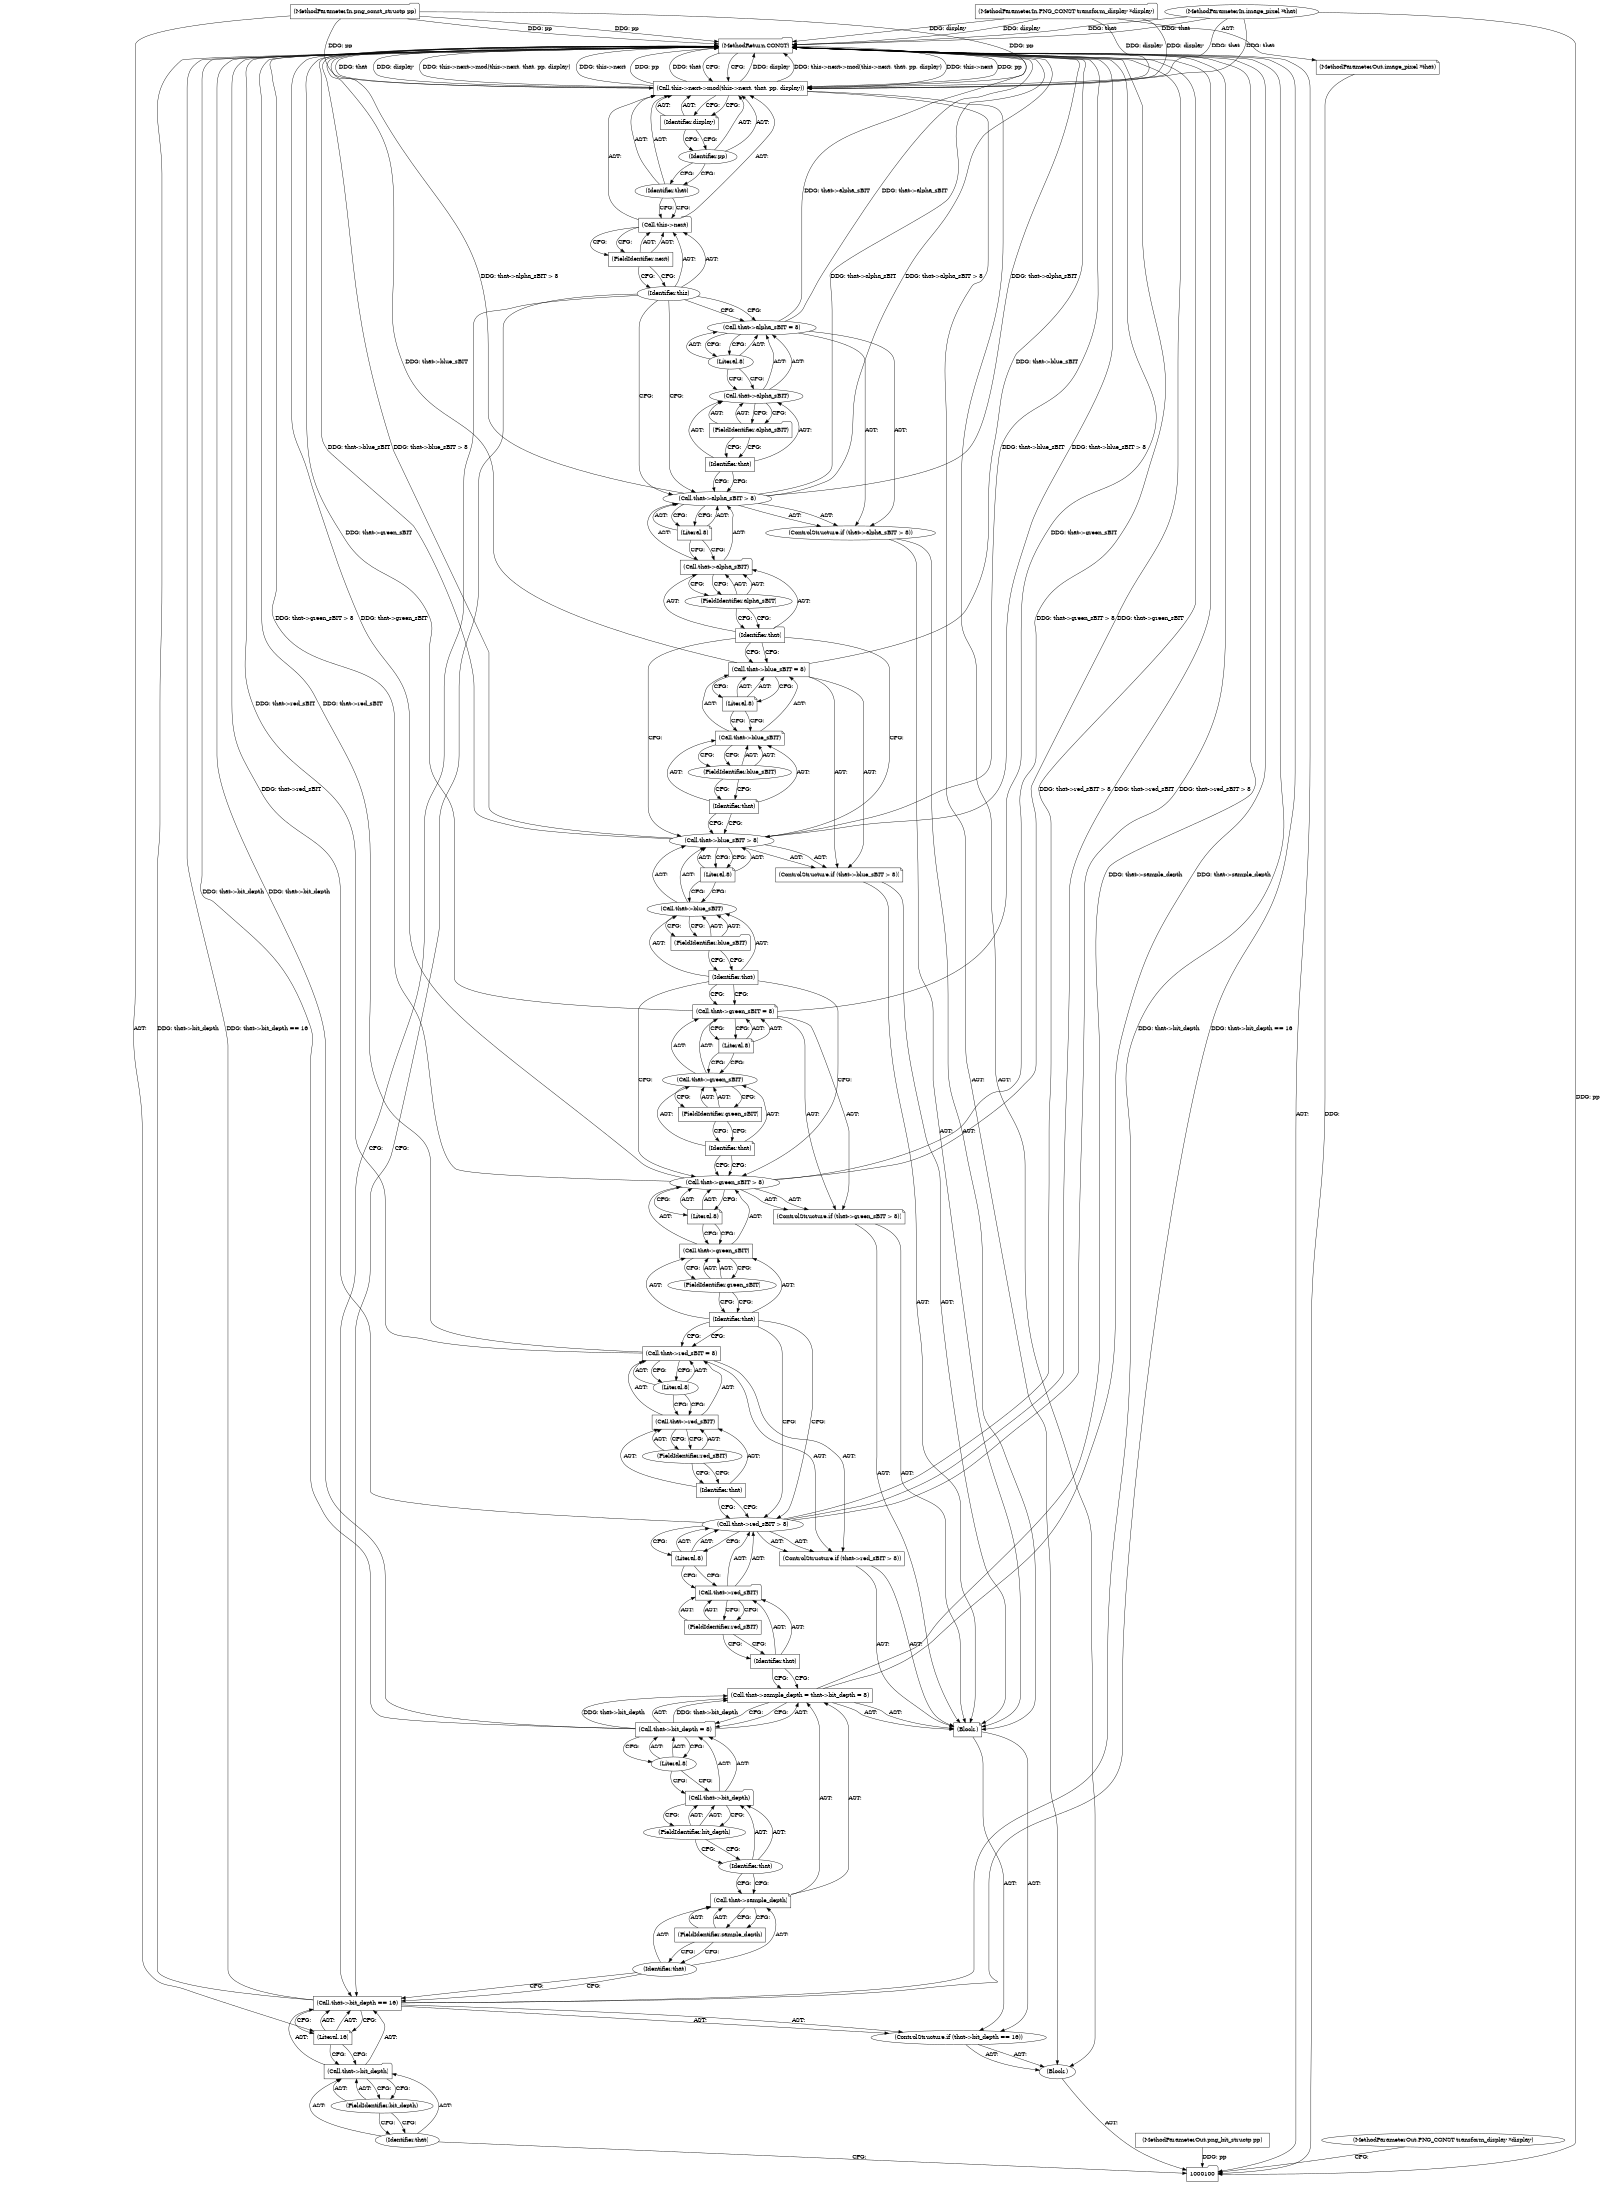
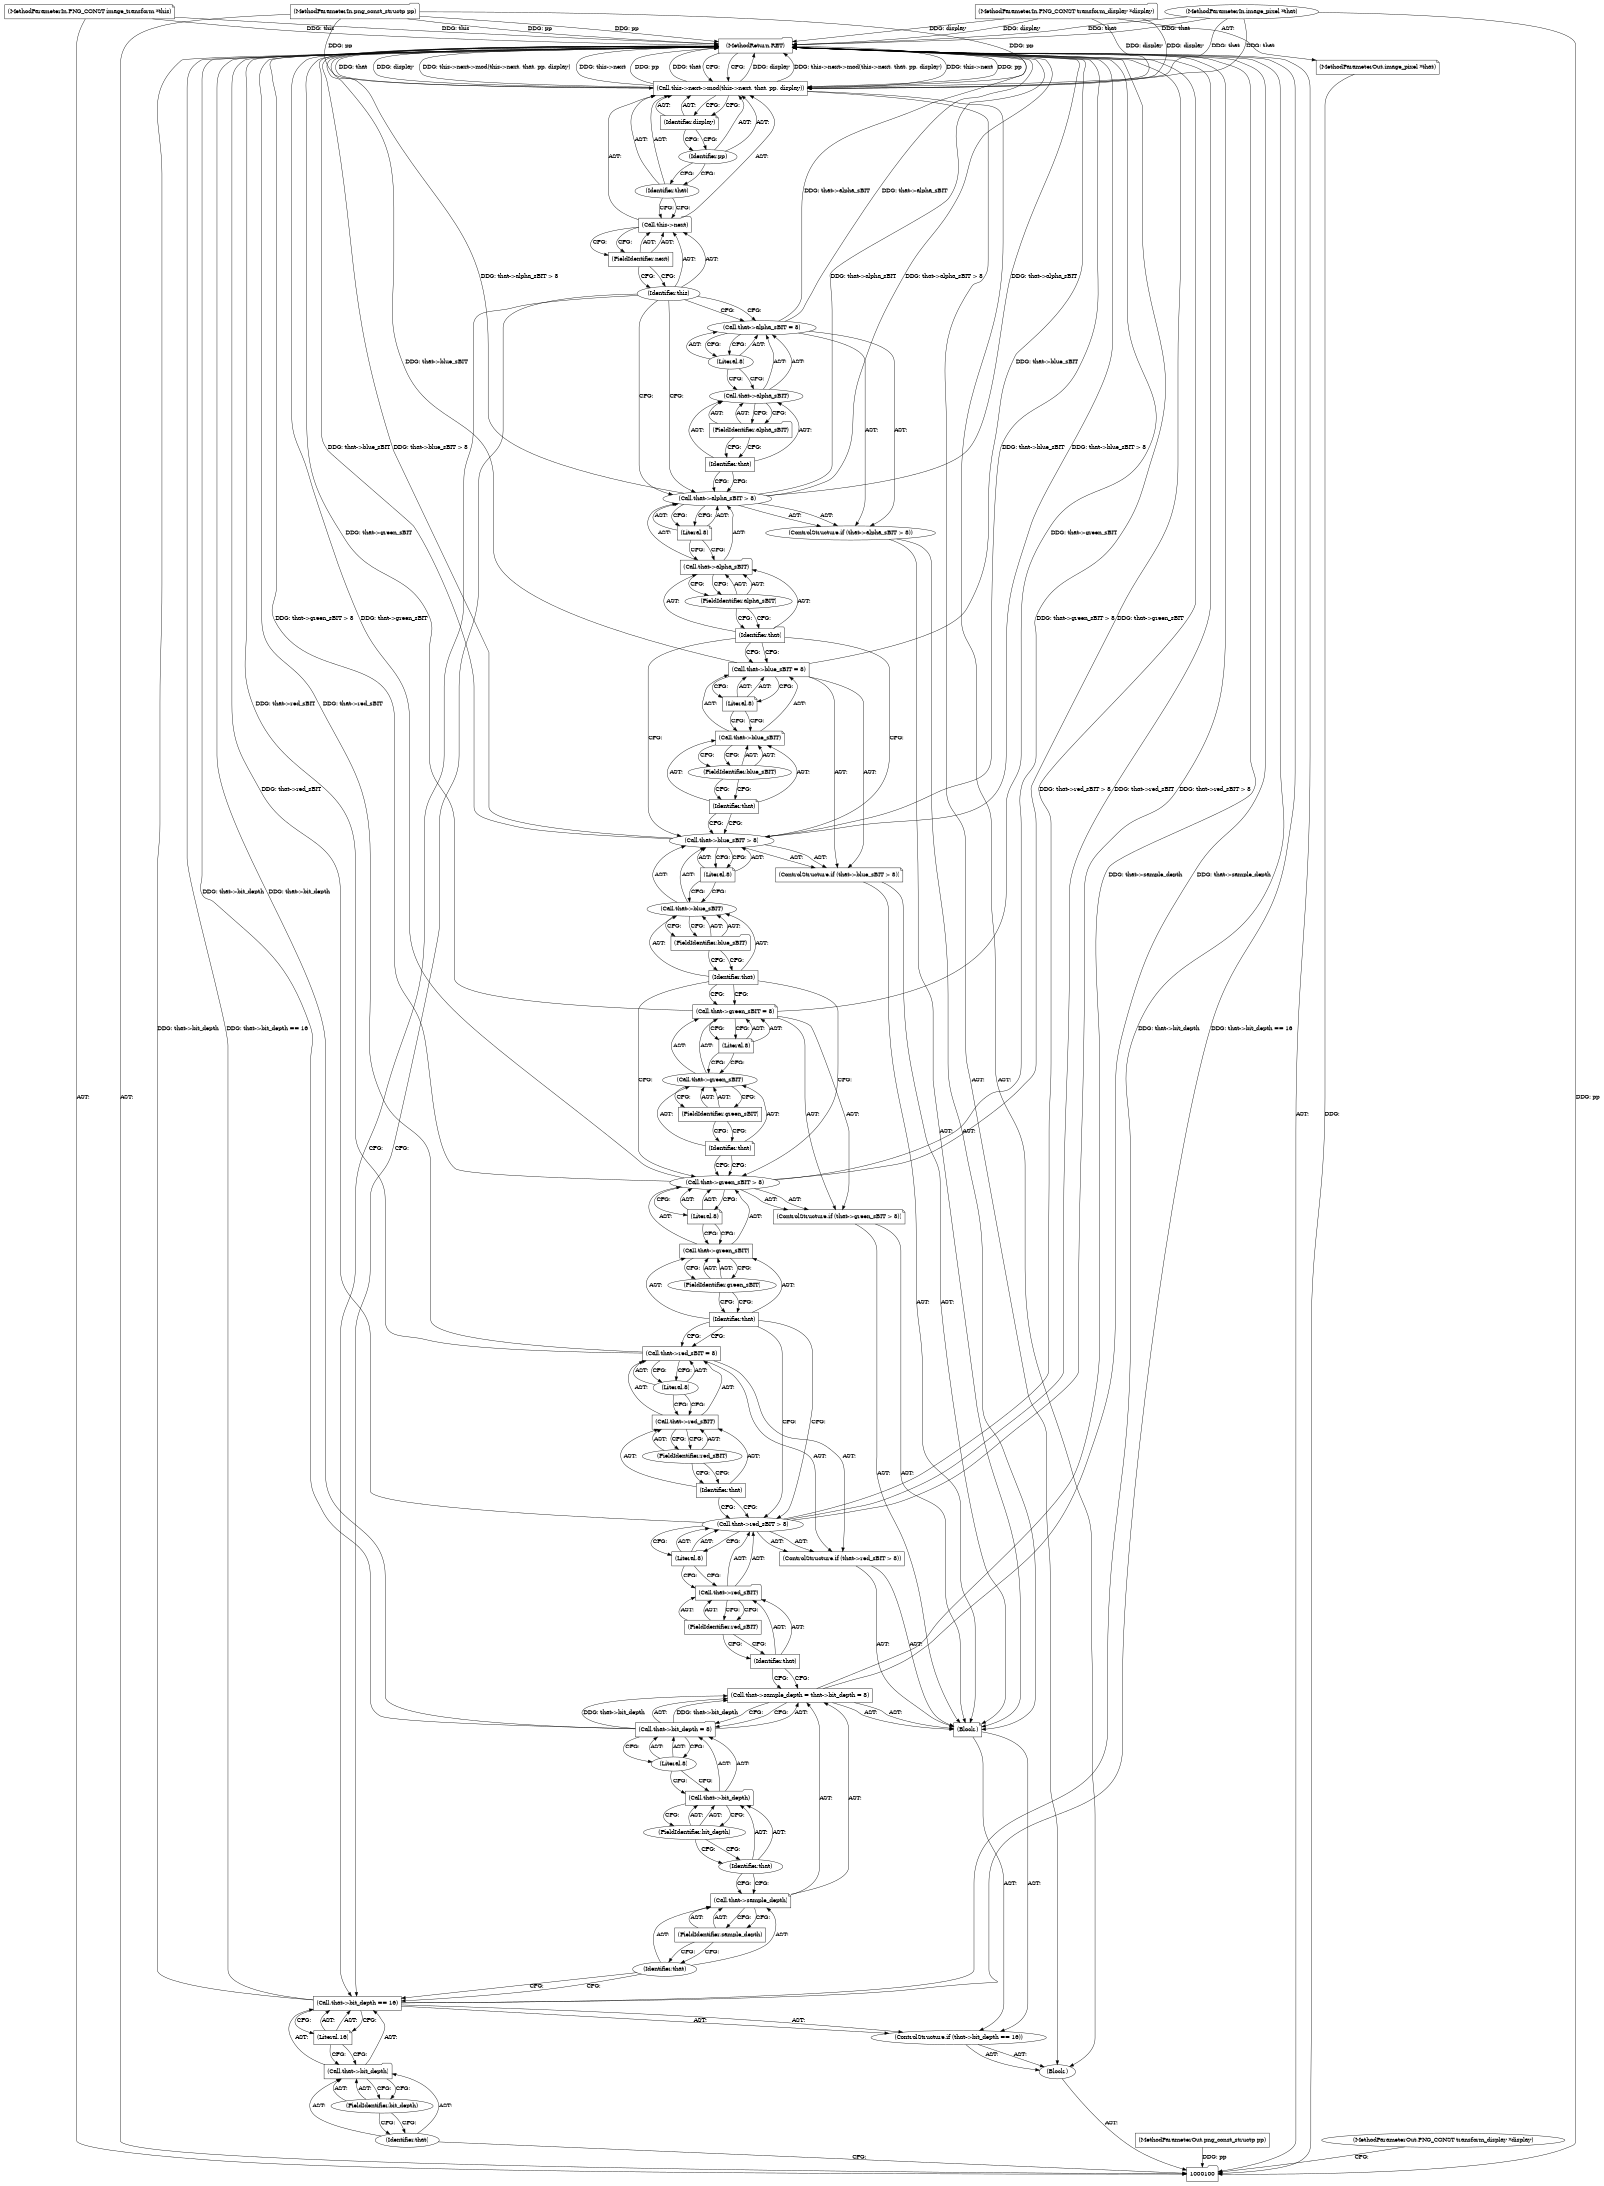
node "(MethodParameterIn,PNG_CONST image_transform *this)": added
node "(MethodReturn,CONST)": label "(MethodReturn,CONST)" -> "(MethodReturn,RET)"
edge "(MethodParameterIn,png_const_structp pp)" -> "(Literal,16)": now "(MethodParameterIn,png_const_structp pp)" -> "1000100"
node "(MethodParameterOut,png_bit_structp pp)": label "(MethodParameterOut,png_bit_structp pp)" -> "(MethodParameterOut,png_const_structp pp)"
